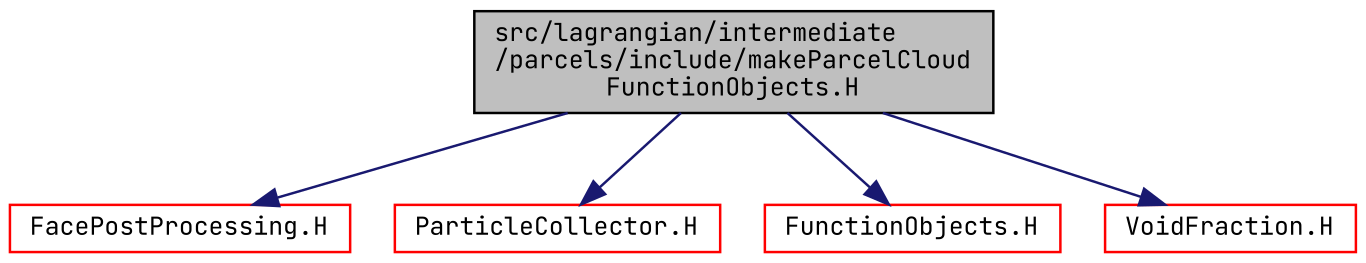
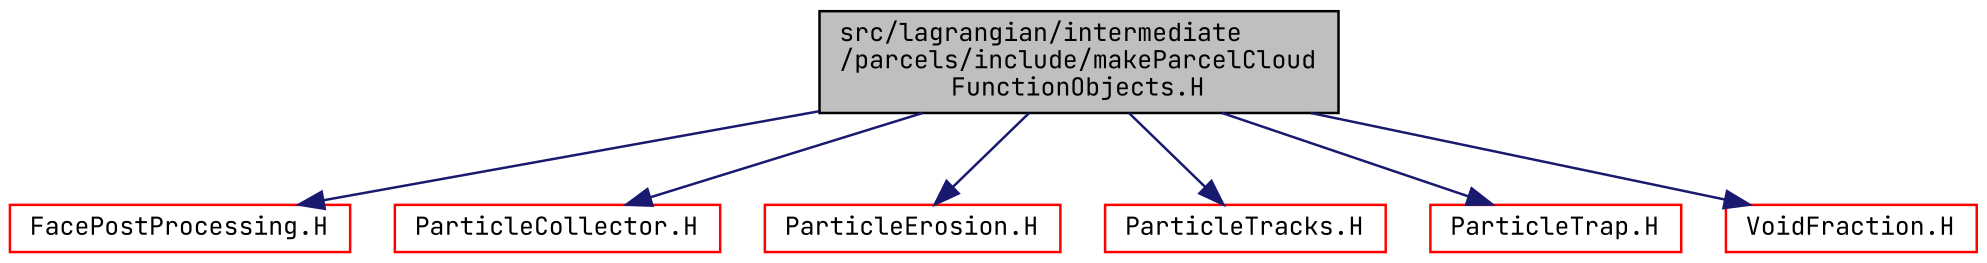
node "FunctionObjects.H": label "FunctionObjects.H" -> "ParticleTrap.H"
node "ParticleErosion.H": added
node "ParticleTracks.H": added
